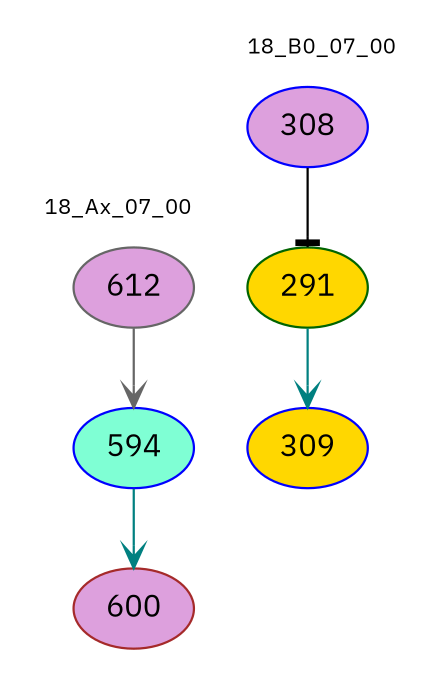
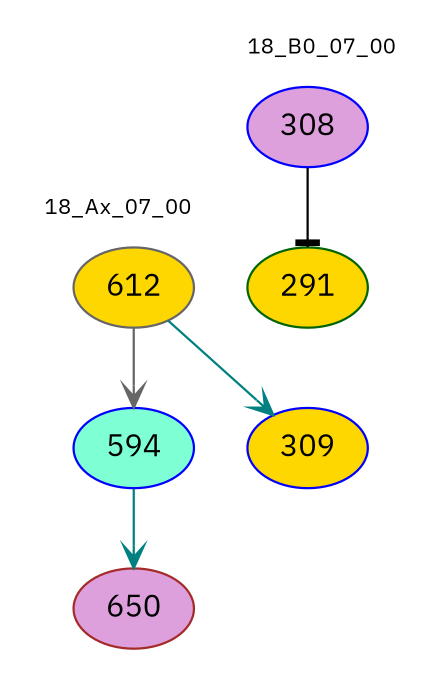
node "612": fillcolor plum -> gold
edge "291" -> "309": now "612" -> "309"
node "600": label "600" -> "650"
